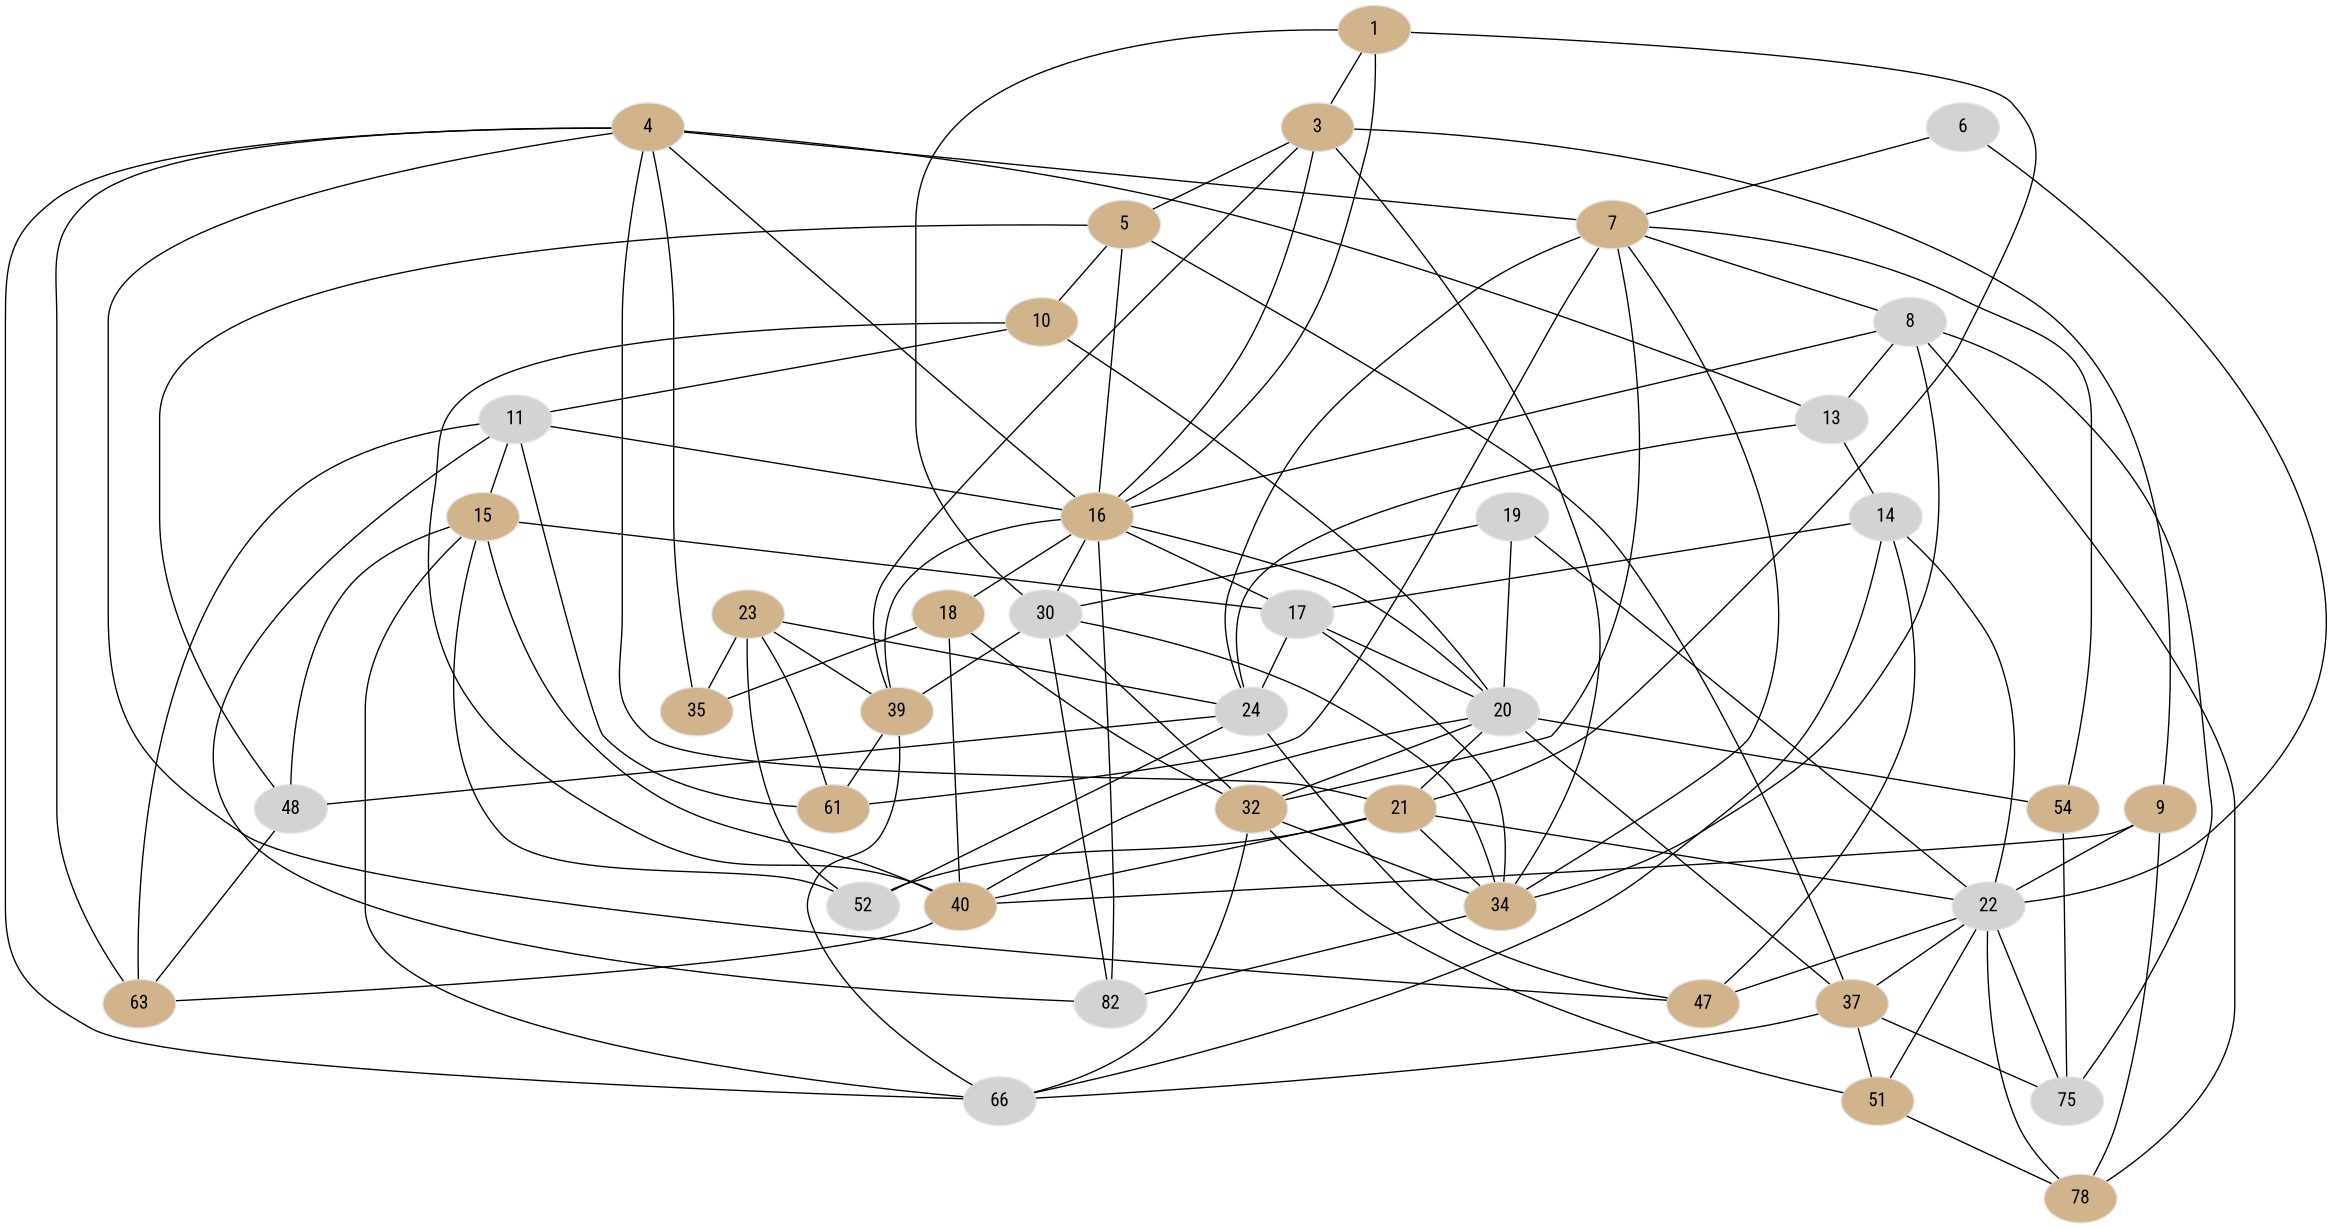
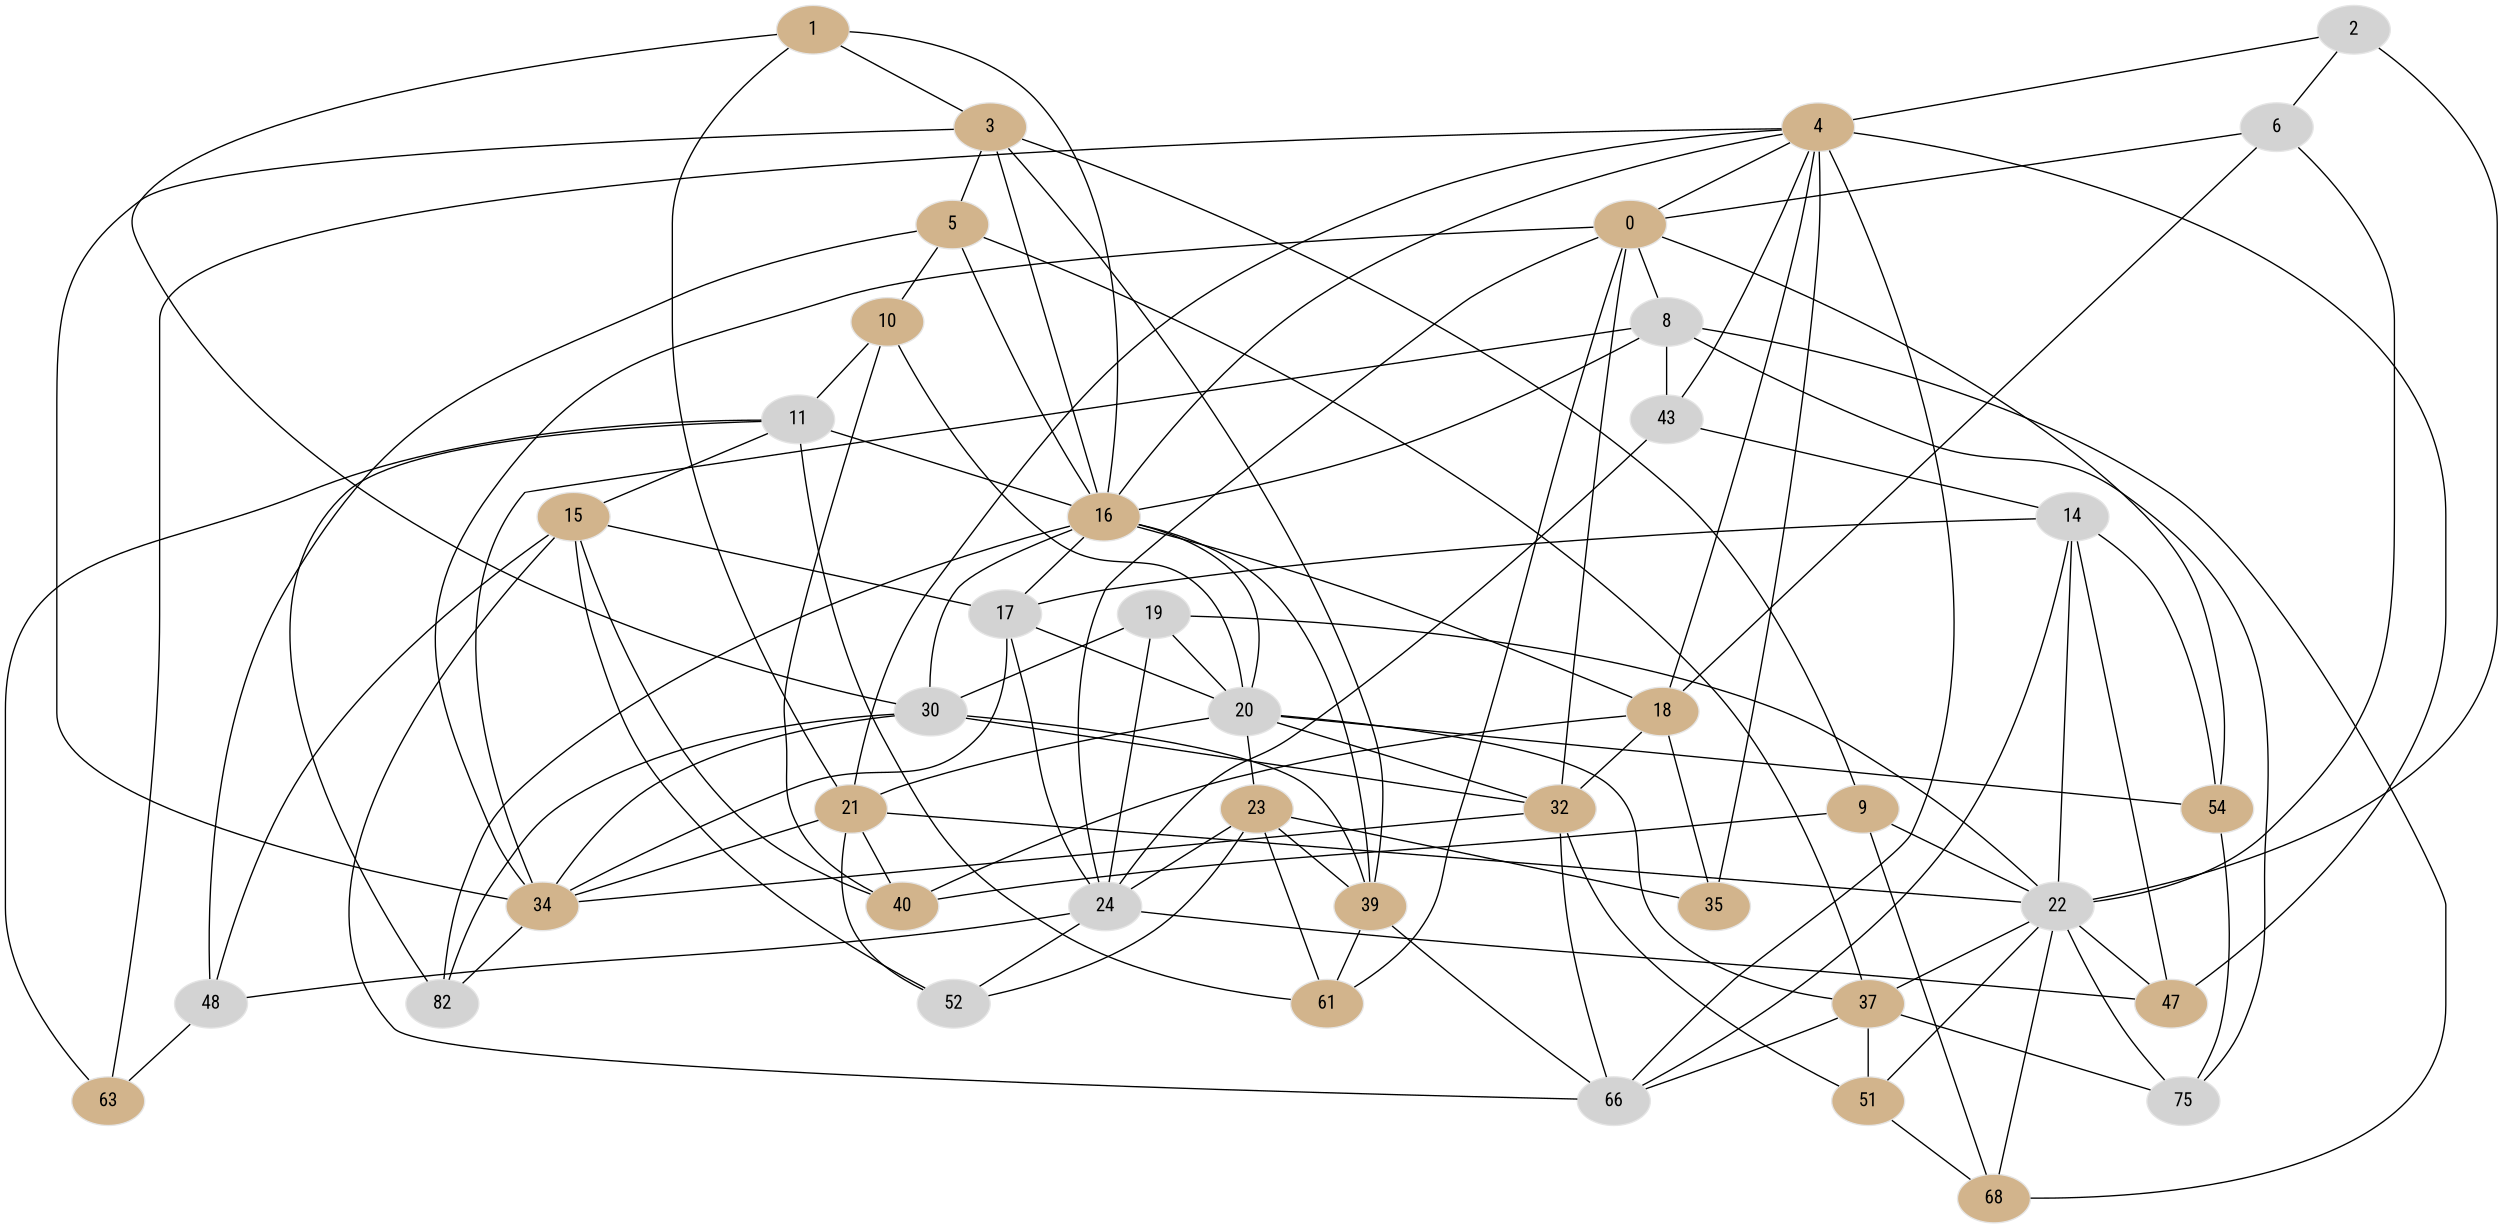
node "2": added
node "7": label "7" -> "0"
node "13": label "13" -> "43"
edge "6" -- "18": added
edge "4" -- "18": added
edge "14" -- "54": added
edge "19" -- "24": added
edge "20" -- "40": now "20" -- "23"
edge "40" -- "63": removed
node "78": label "78" -> "68"
